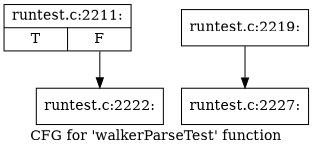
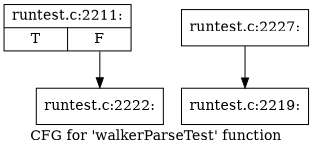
edge "runtest.c:2219:" -> "runtest.c:2227:": reversed
